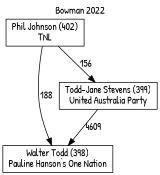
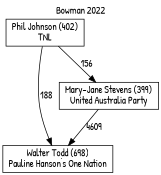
node "Todd-Jane Stevens (399) United Australia Party": label "Todd-Jane Stevens (399) United Australia Party" -> "Mary-Jane Stevens (399) United Australia Party"
node "Walter Todd (398) Pauline Hanson's One Nation": label "Walter Todd (398) Pauline Hanson's One Nation" -> "Walter Todd (698) Pauline Hanson's One Nation"
